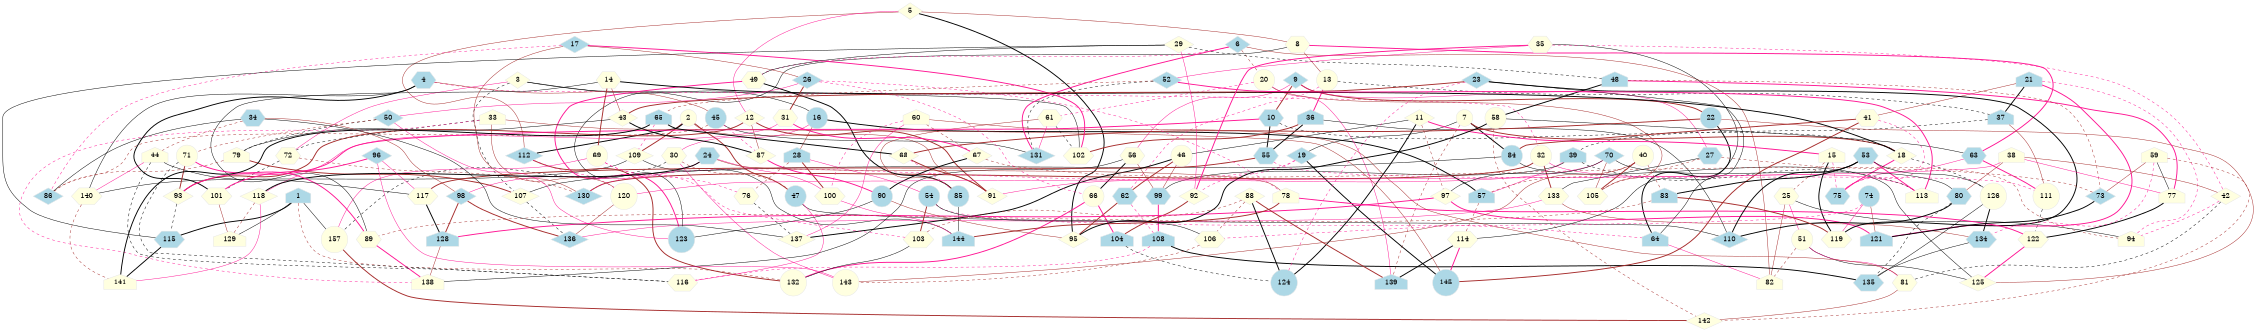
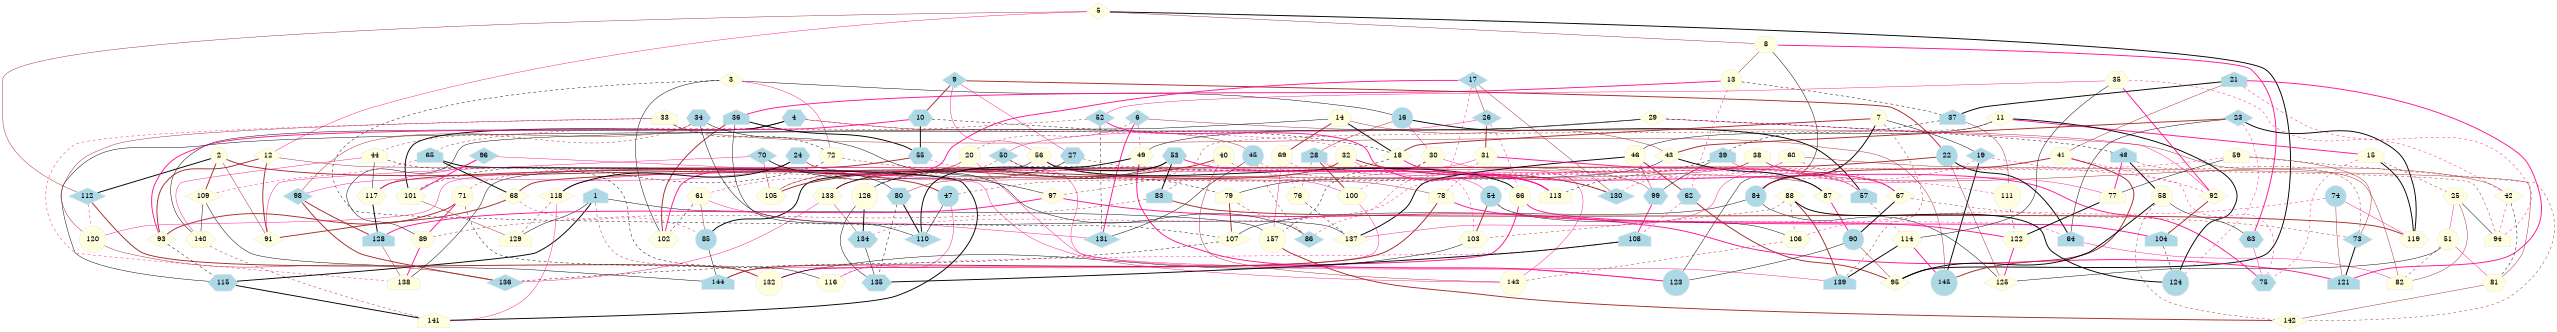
edge "26" -- "78": now "31" -- "78"
edge "63" -- "111": removed
